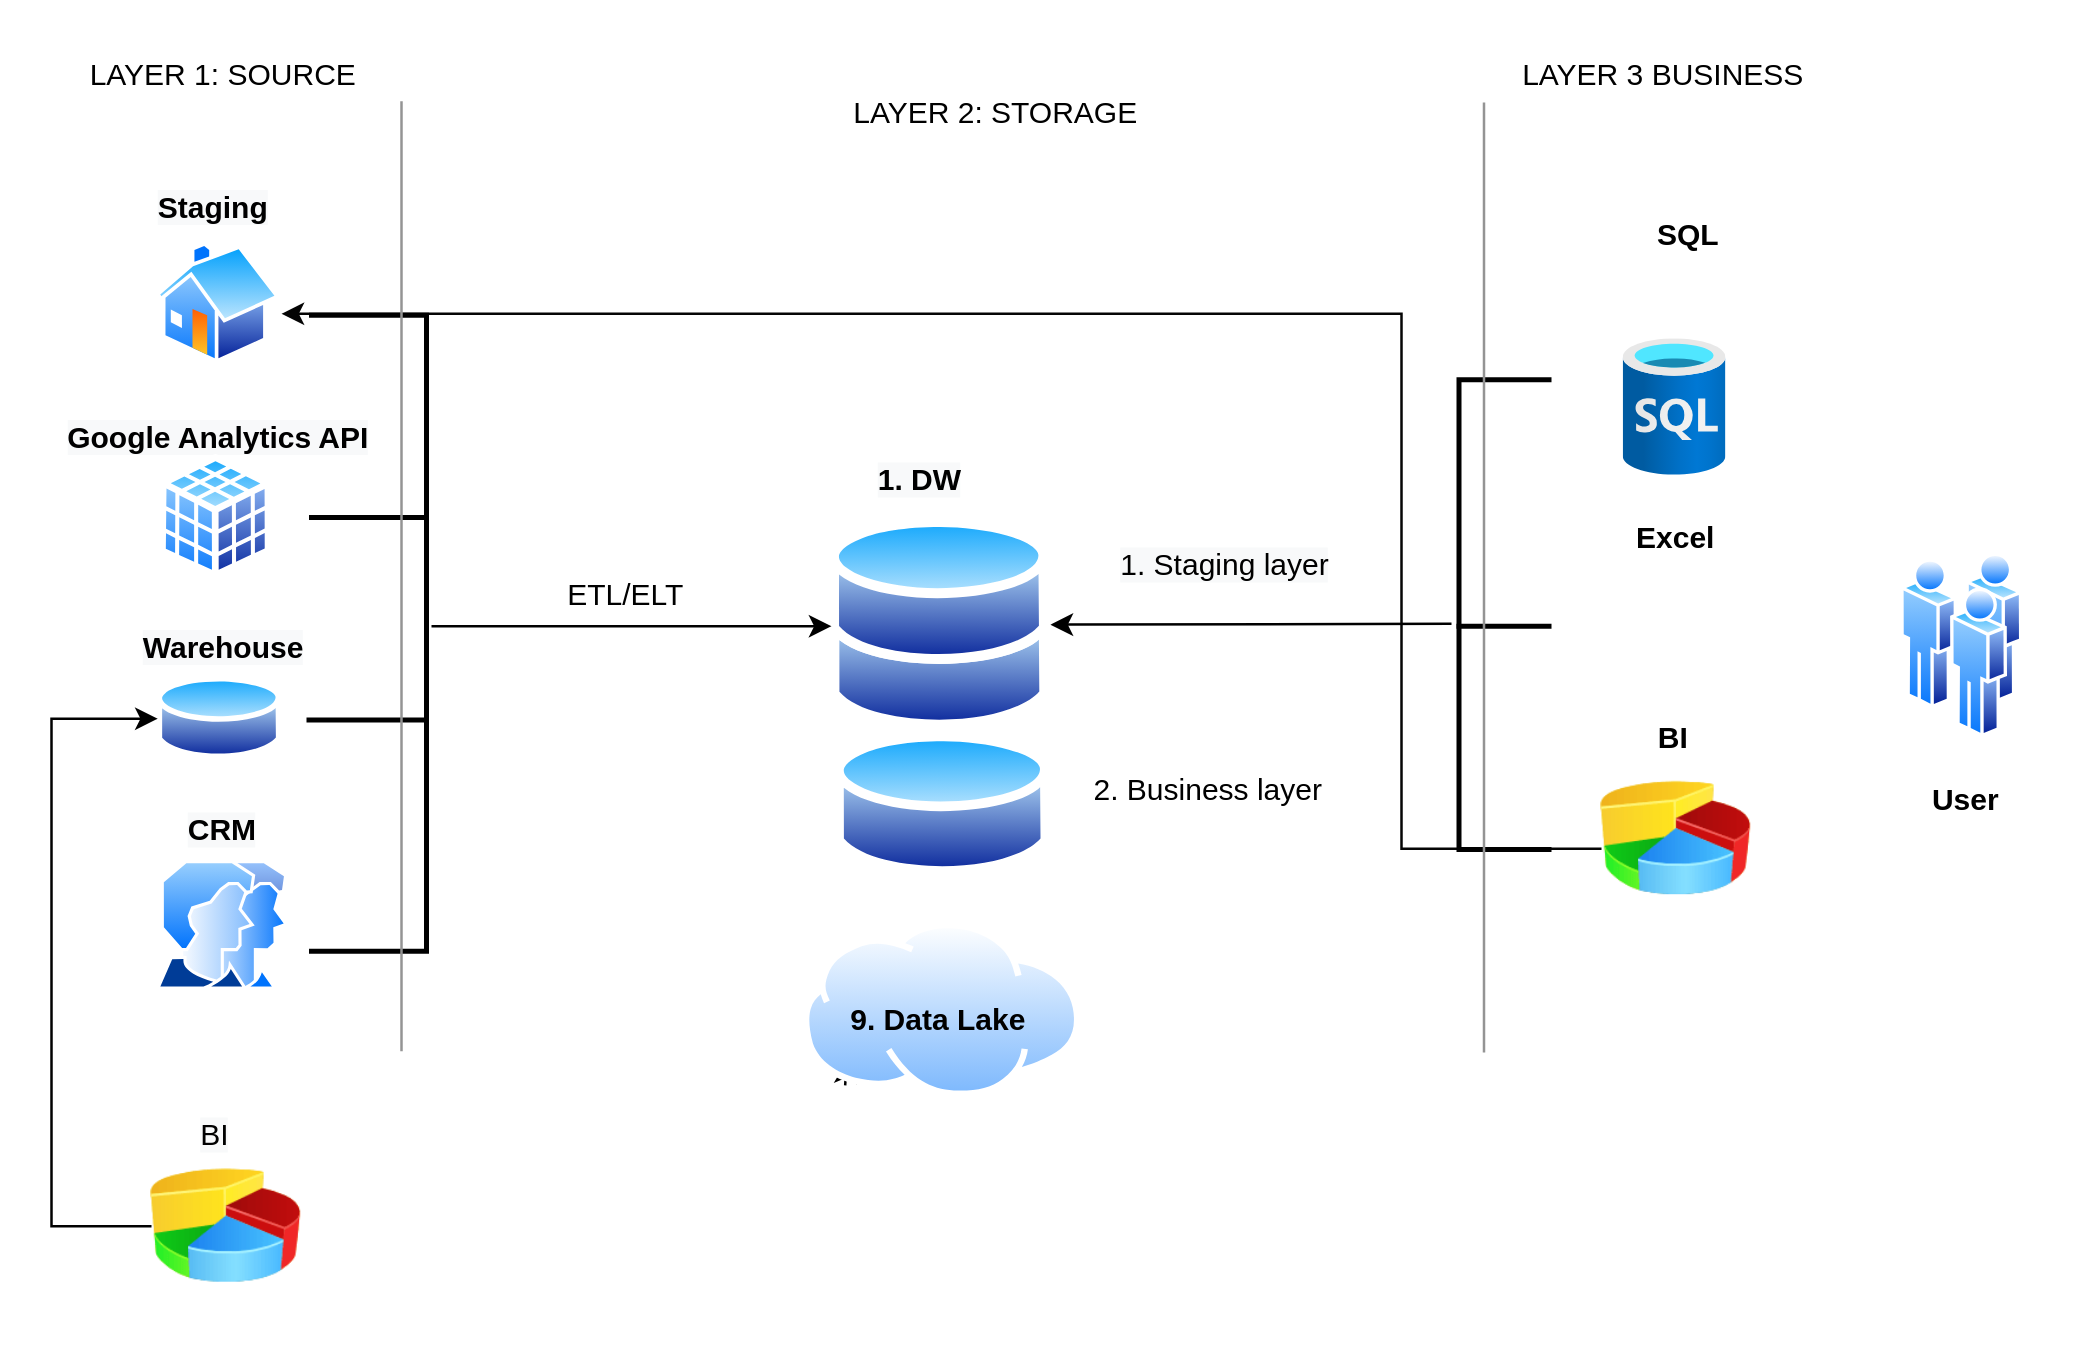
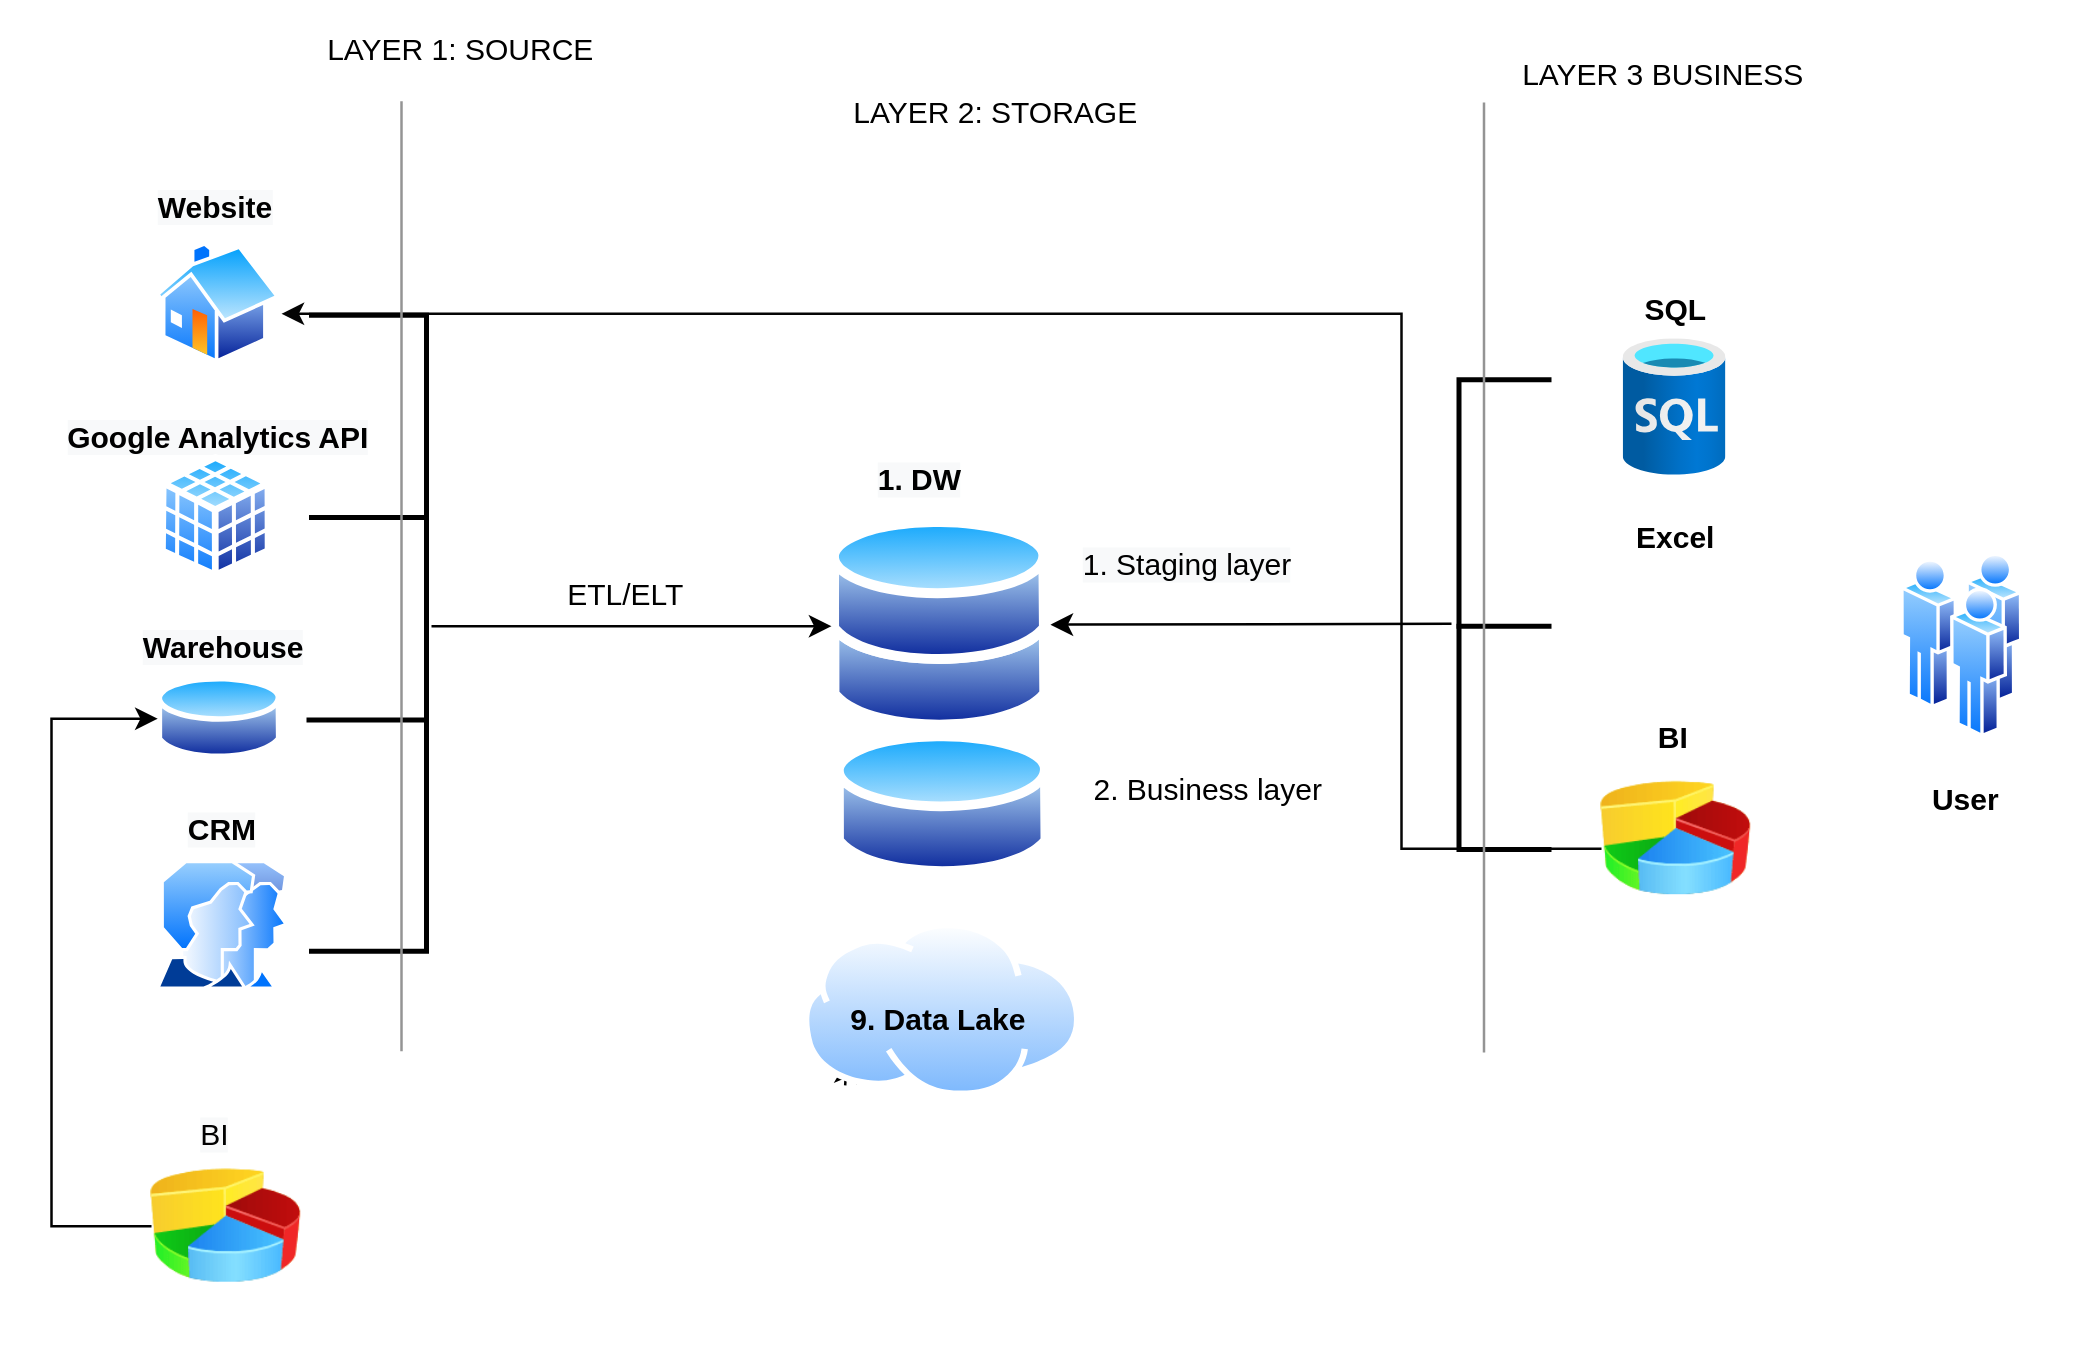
node "LAYER 1: SOURCE": moved (224, 76) -> (461, 51)
node "Staging": label "Staging" -> "Website"
node "SQL": moved (1689, 235) -> (1676, 310)
node "1. Staging layer": moved (1254, 580) -> (1217, 580)
